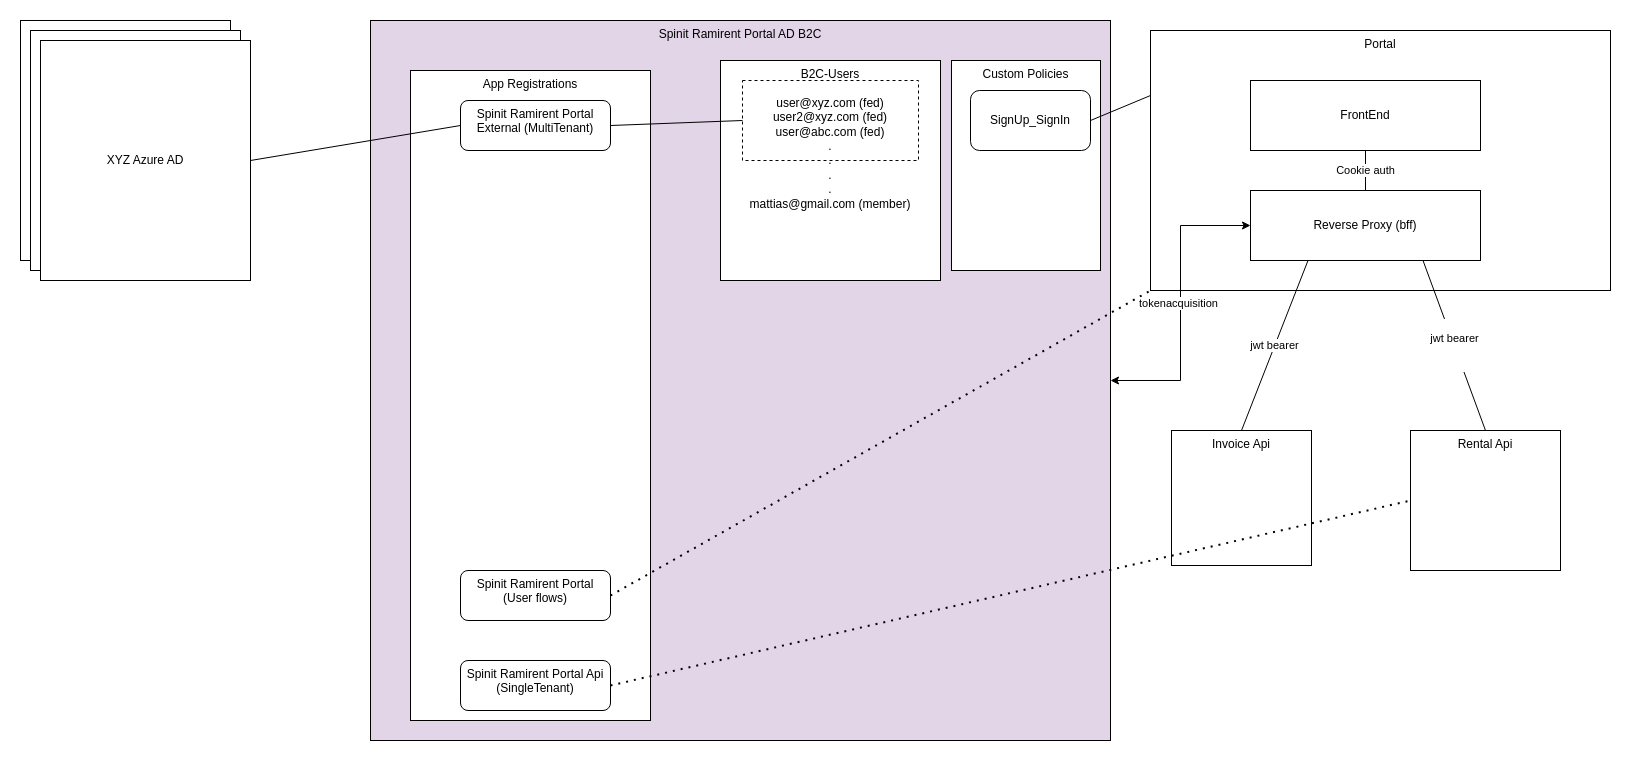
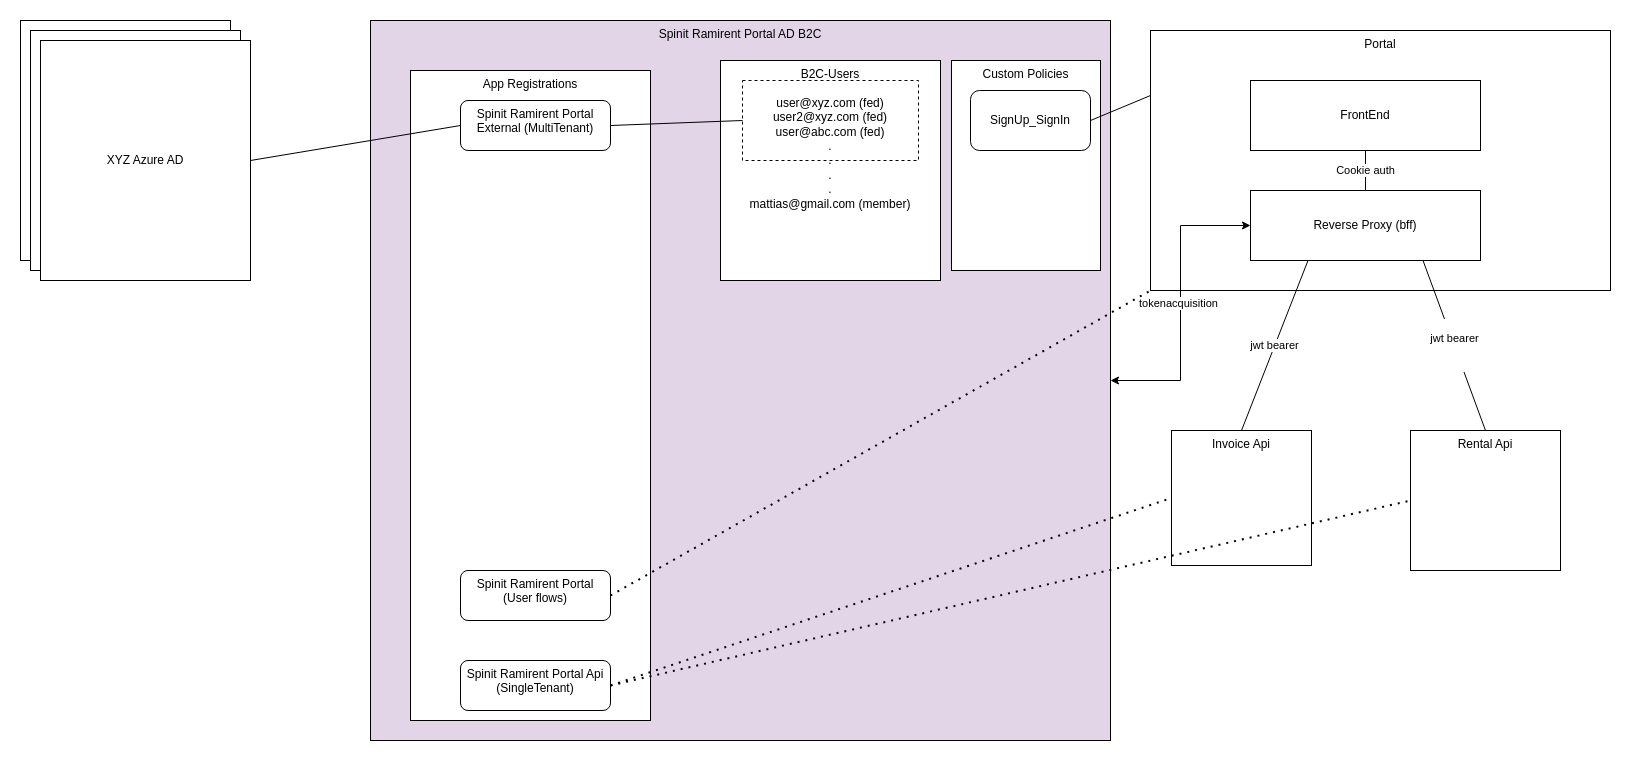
edge "Invoice Api" -- "Spinit Ramirent Portal Api (SingleTenant)": added
